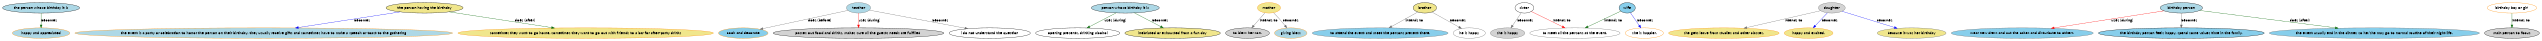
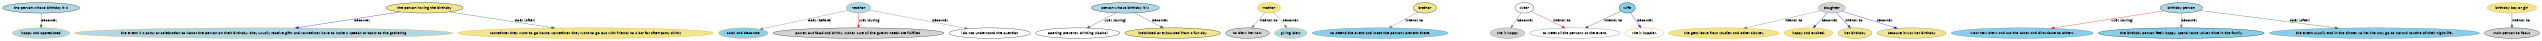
node "birthday boy or girl": fillcolor white -> khaki
node "he is happy": removed
node "her birthday": added
